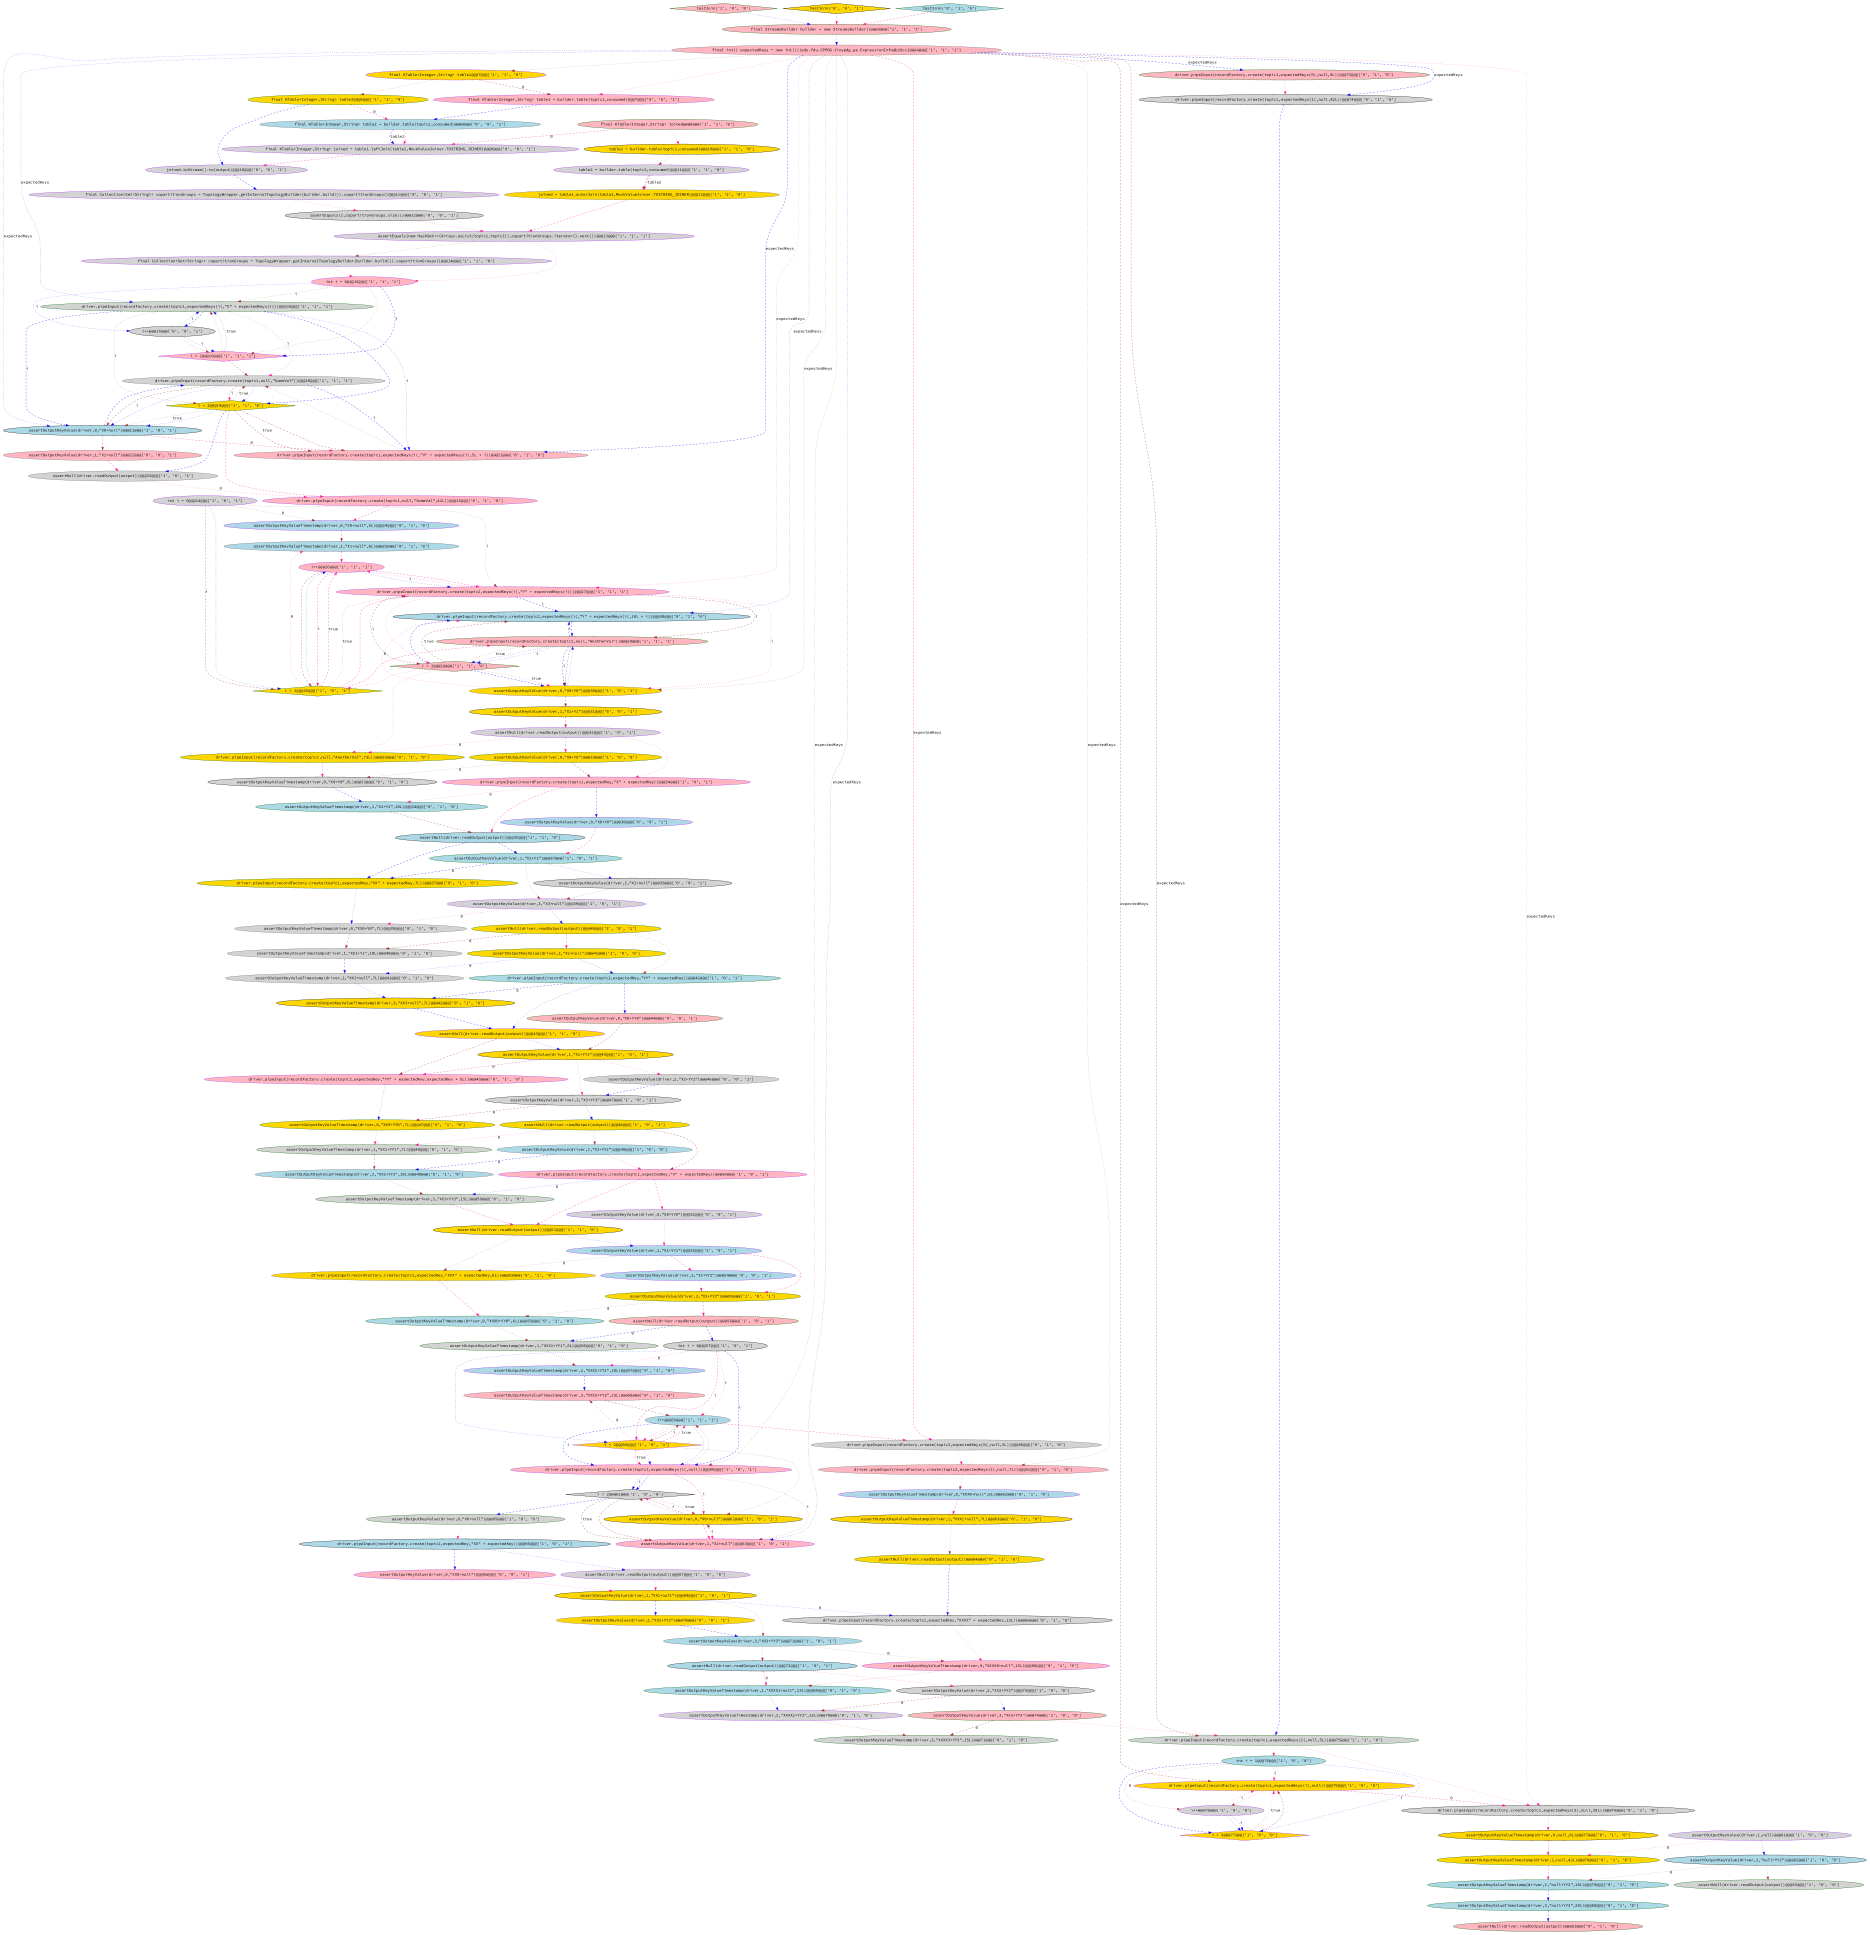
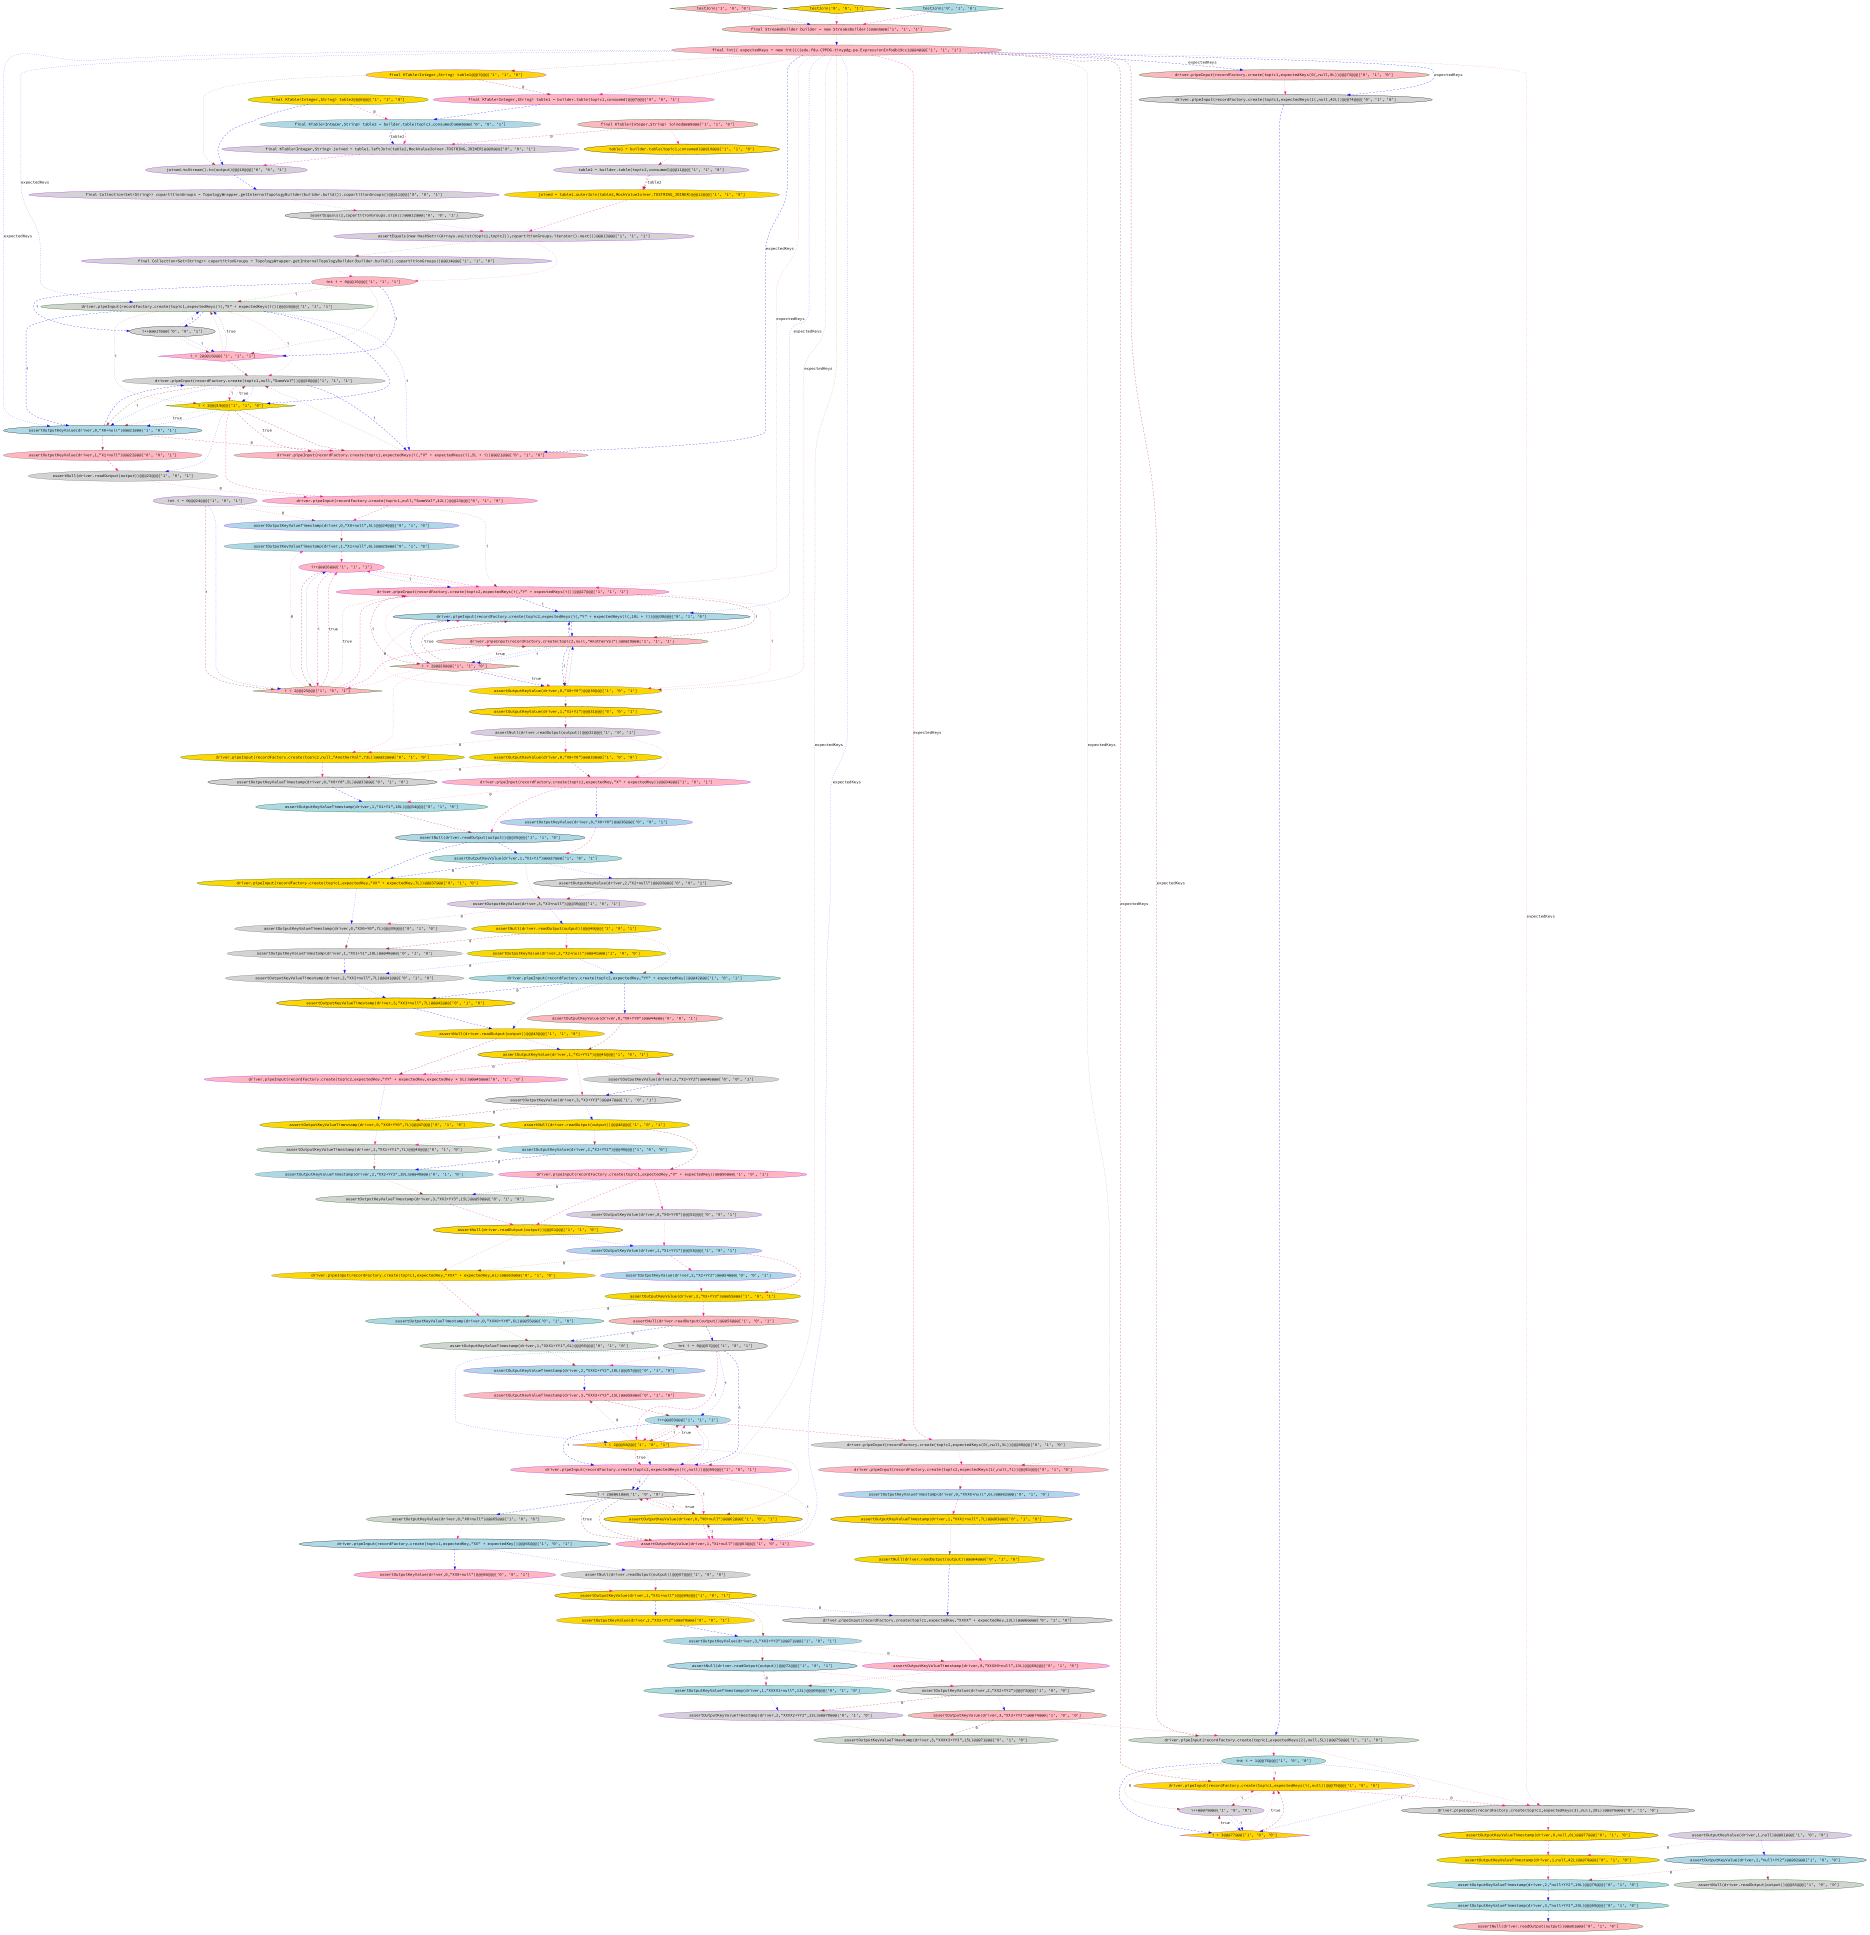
edge "final KTable<Integer,String> table1@@@7@@@['1', '1', '0']" -> "final KTable<Integer,String> table2@@@8@@@['1', '1', '0']": now "final KTable<Integer,String> table1@@@7@@@['1', '1', '0']" -> "joined.toStream().to(output)@@@10@@@['0', '0', '1']"
node "int i = 0@@@15@@@['1', '1', '1']": color purple -> gray40
edge "int i = 0@@@15@@@['1', '1', '1']" -> "i++@@@17@@@['0', '0', '1']": style dotted -> dashed
edge "i < 2@@@19@@@['1', '1', '0']" -> "assertNull(driver.readOutput(output))@@@23@@@['1', '0', '1']": style dashed -> dotted
node "i < 2@@@25@@@['1', '0', '1']": fillcolor gold -> lightpink
node "assertNull(driver.readOutput(output))@@@43@@@['1', '1', '0']": color purple -> gray40
edge "int i = 0@@@57@@@['1', '0', '1']" -> "i++@@@59@@@['1', '1', '1']": color deeppink -> blue
node "assertNull(driver.readOutput(output))@@@67@@@['1', '0', '0']": color purple -> gray40
edge "i < 3@@@77@@@['1', '0', '0']" -> "i++@@@78@@@['1', '0', '0']": added, label "true"
